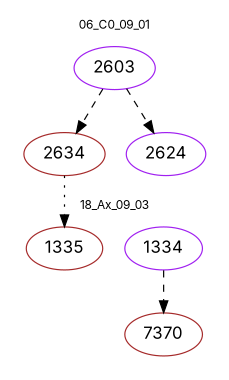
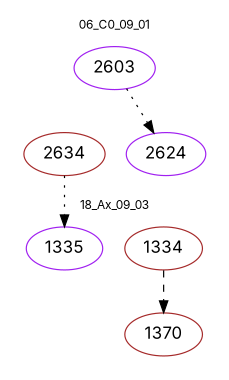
edge "2603" -> "2634": removed
edge "2603" -> "2624": style dashed -> dotted
node "1335": color brown -> purple
node "1334": color purple -> brown
node "7370": label "7370" -> "1370"
